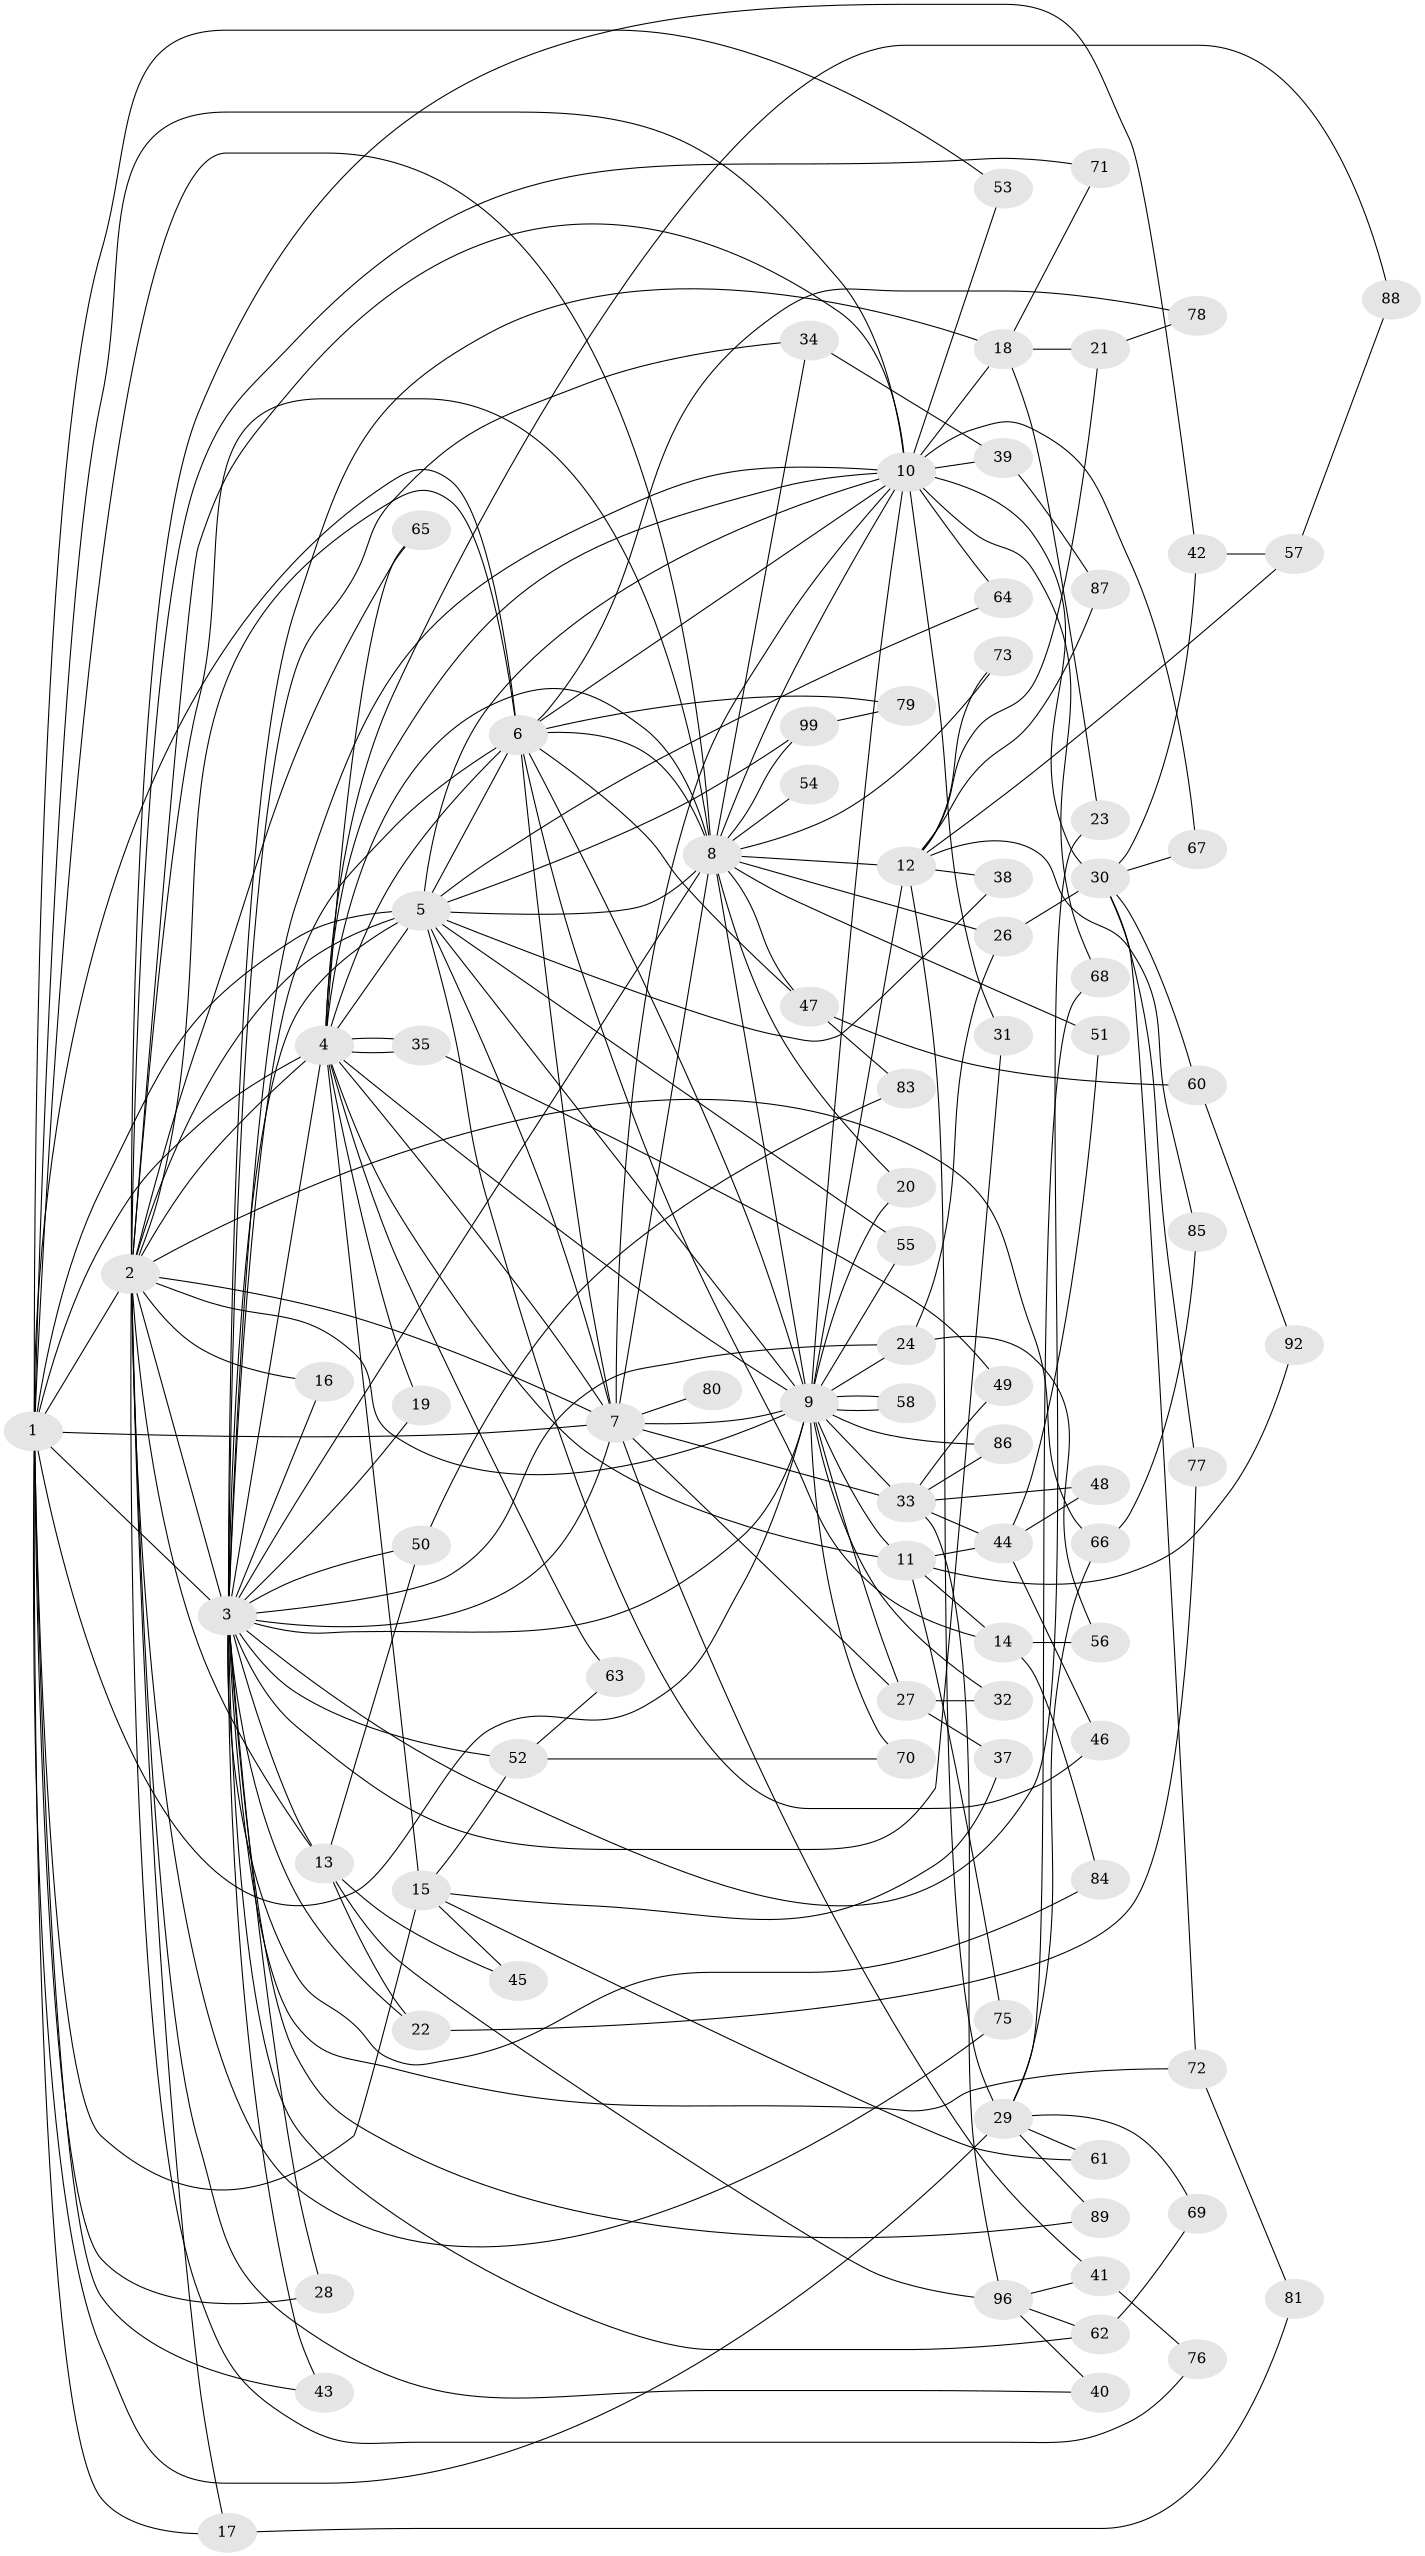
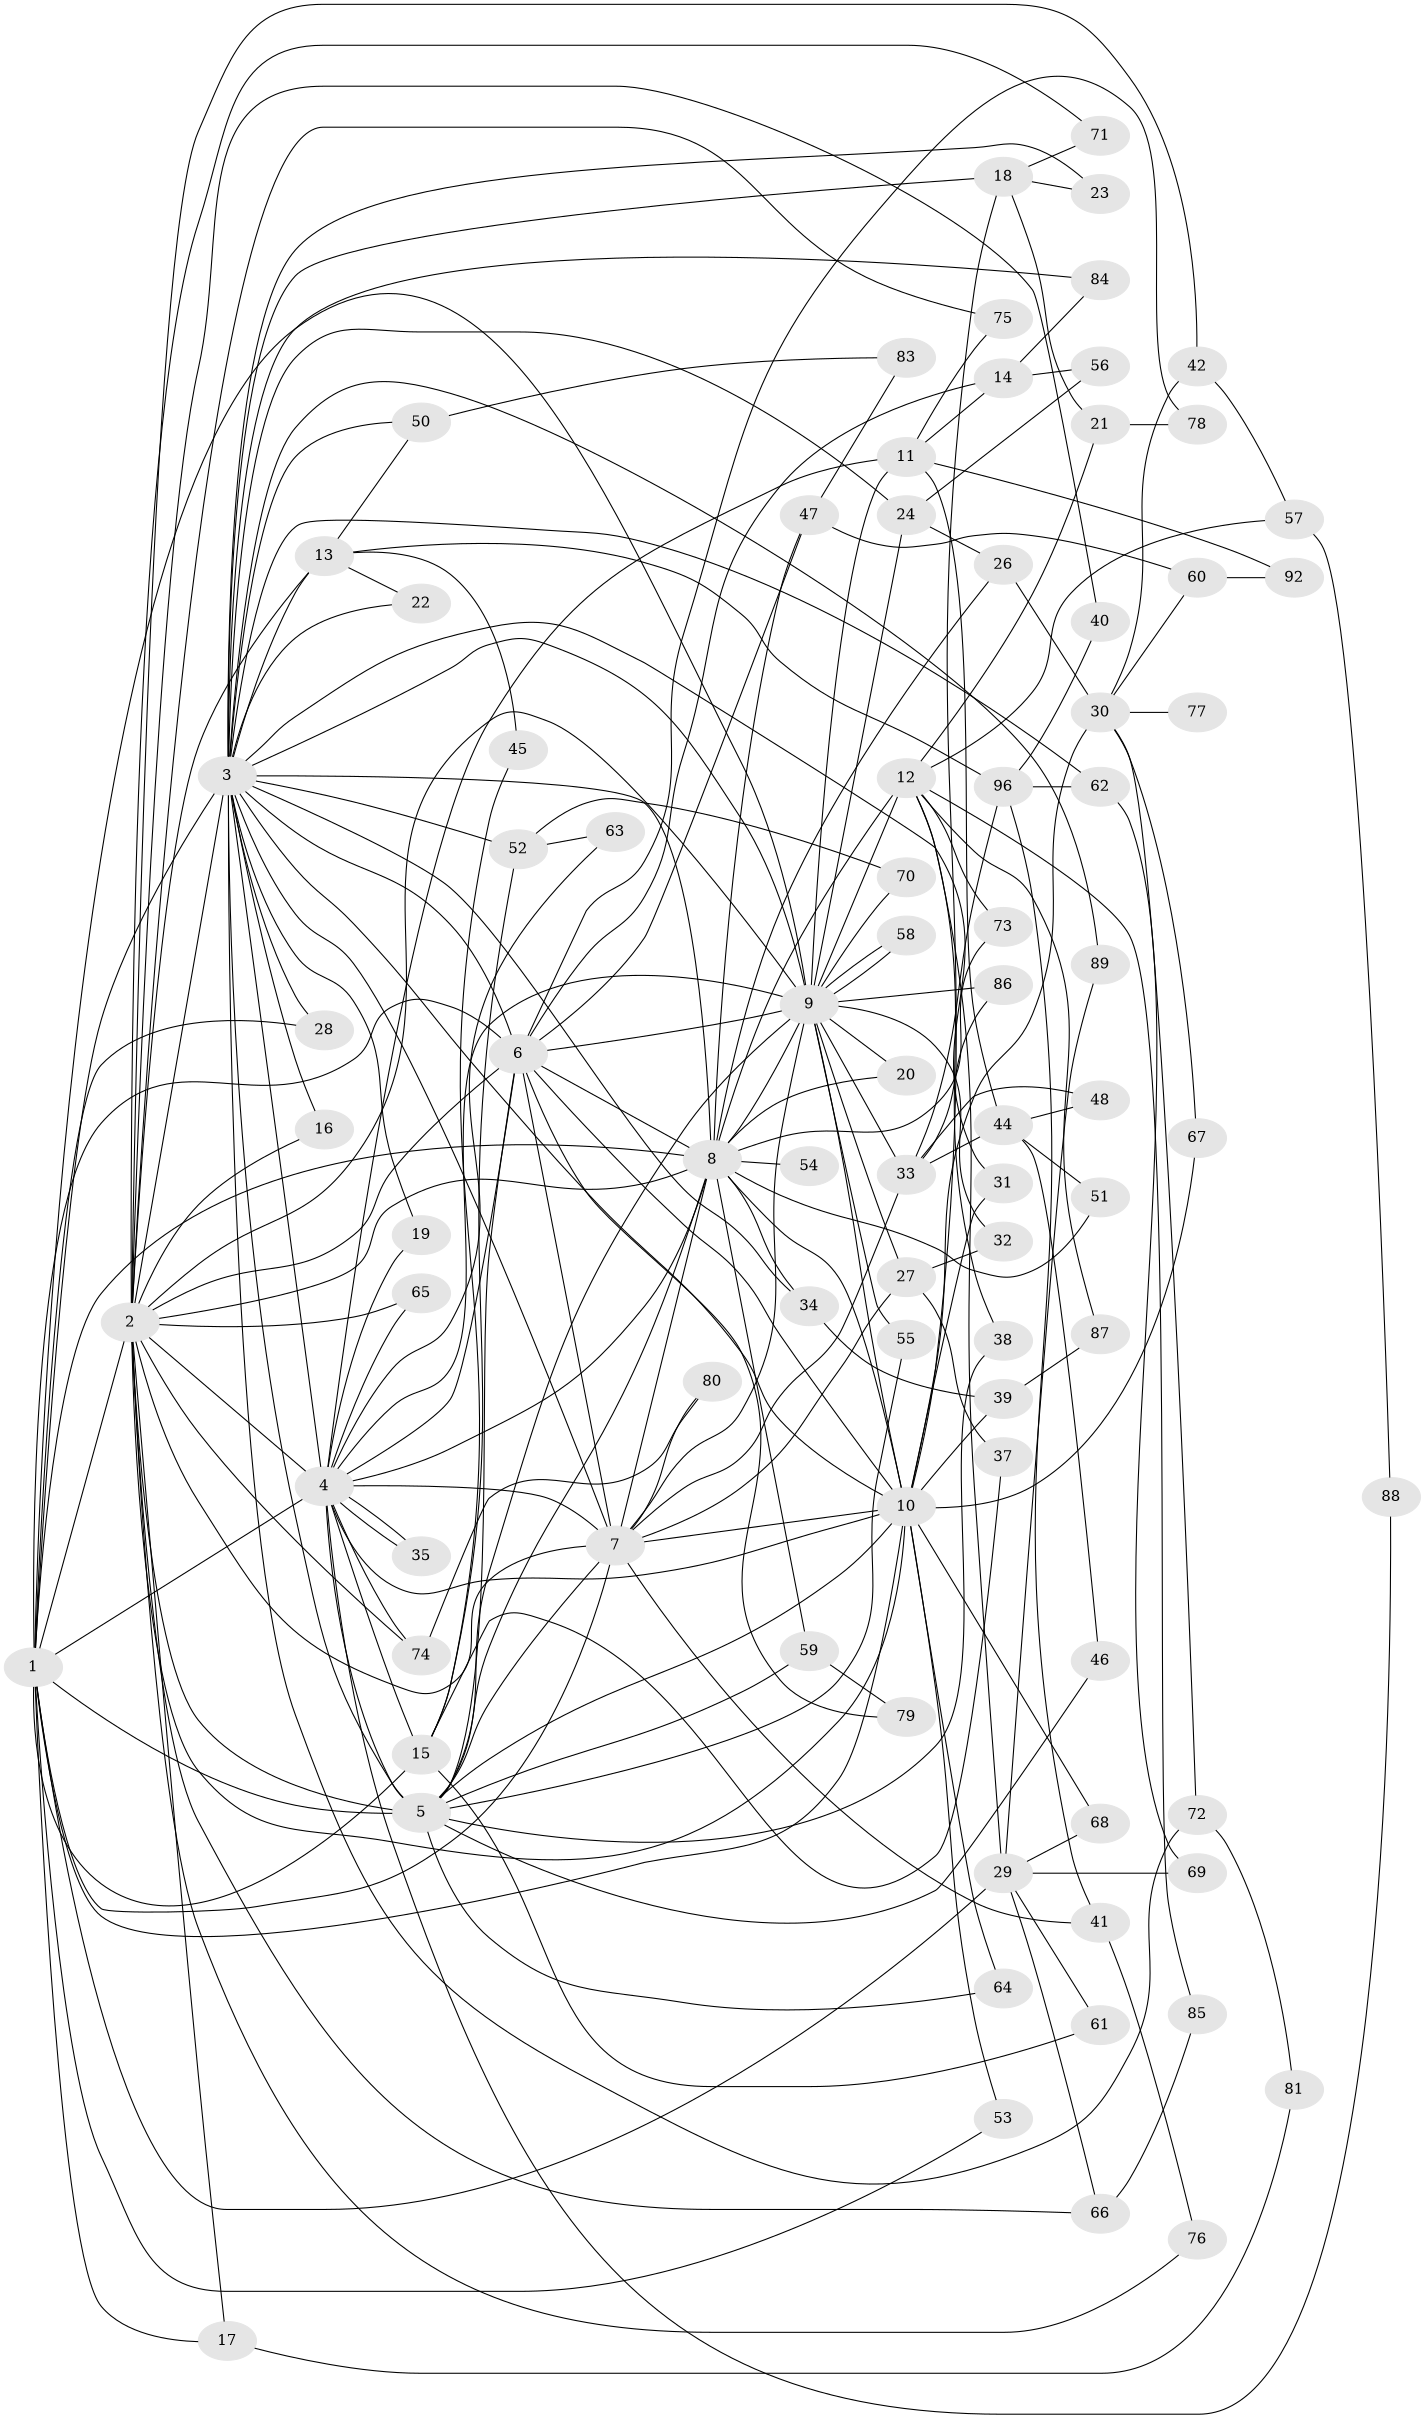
node "99": label "99" -> "59"
node "49": removed
node "74": added
edge "77" -- "22": removed
node "43": removed
